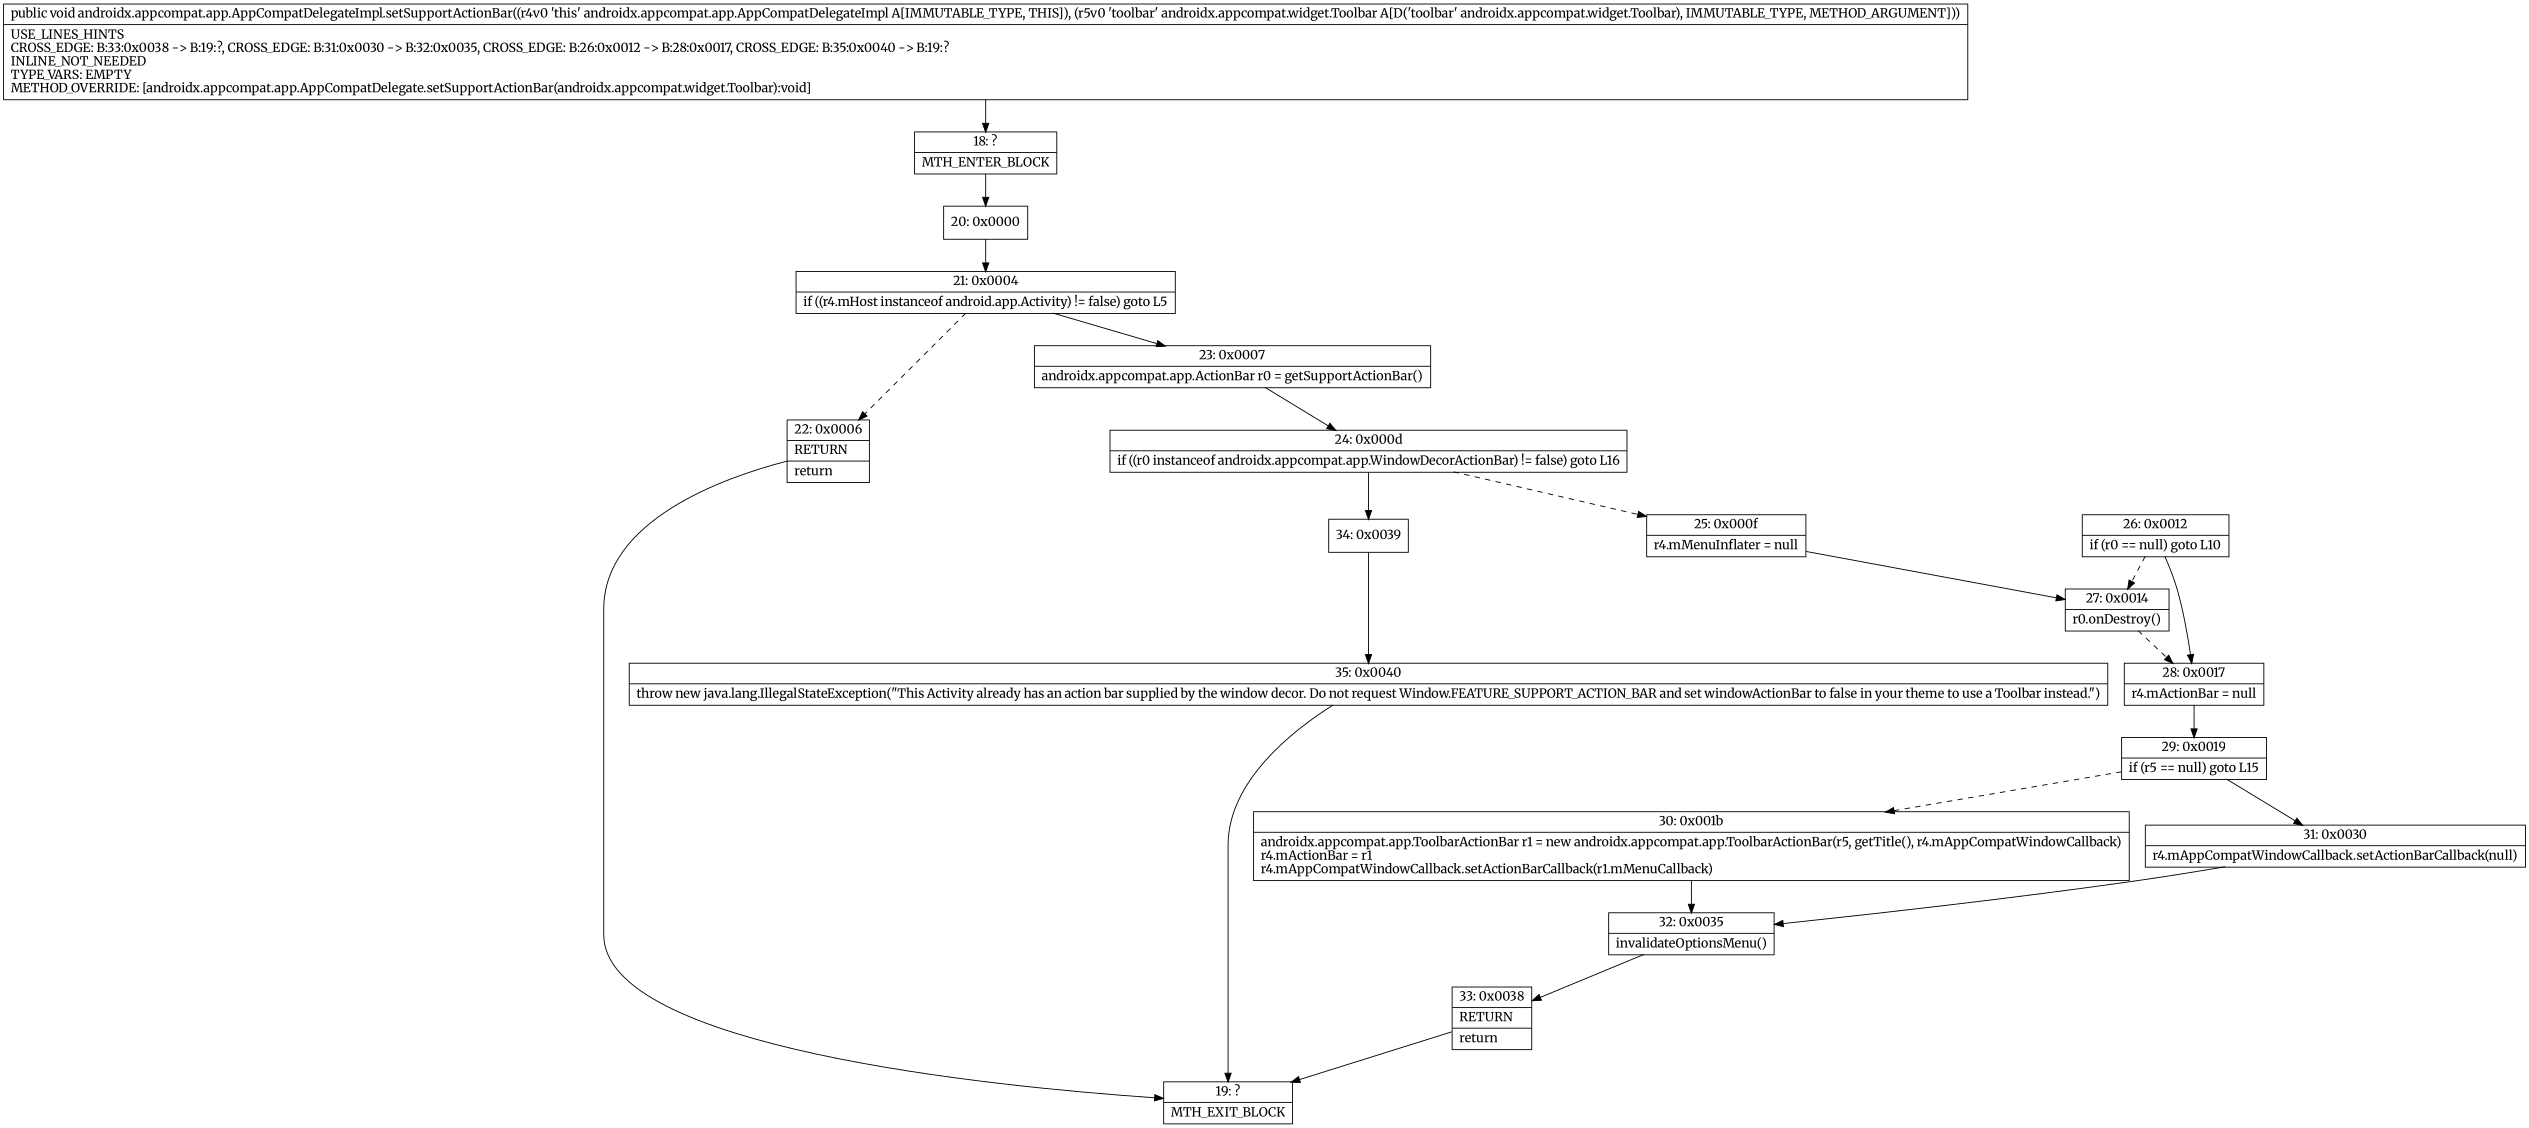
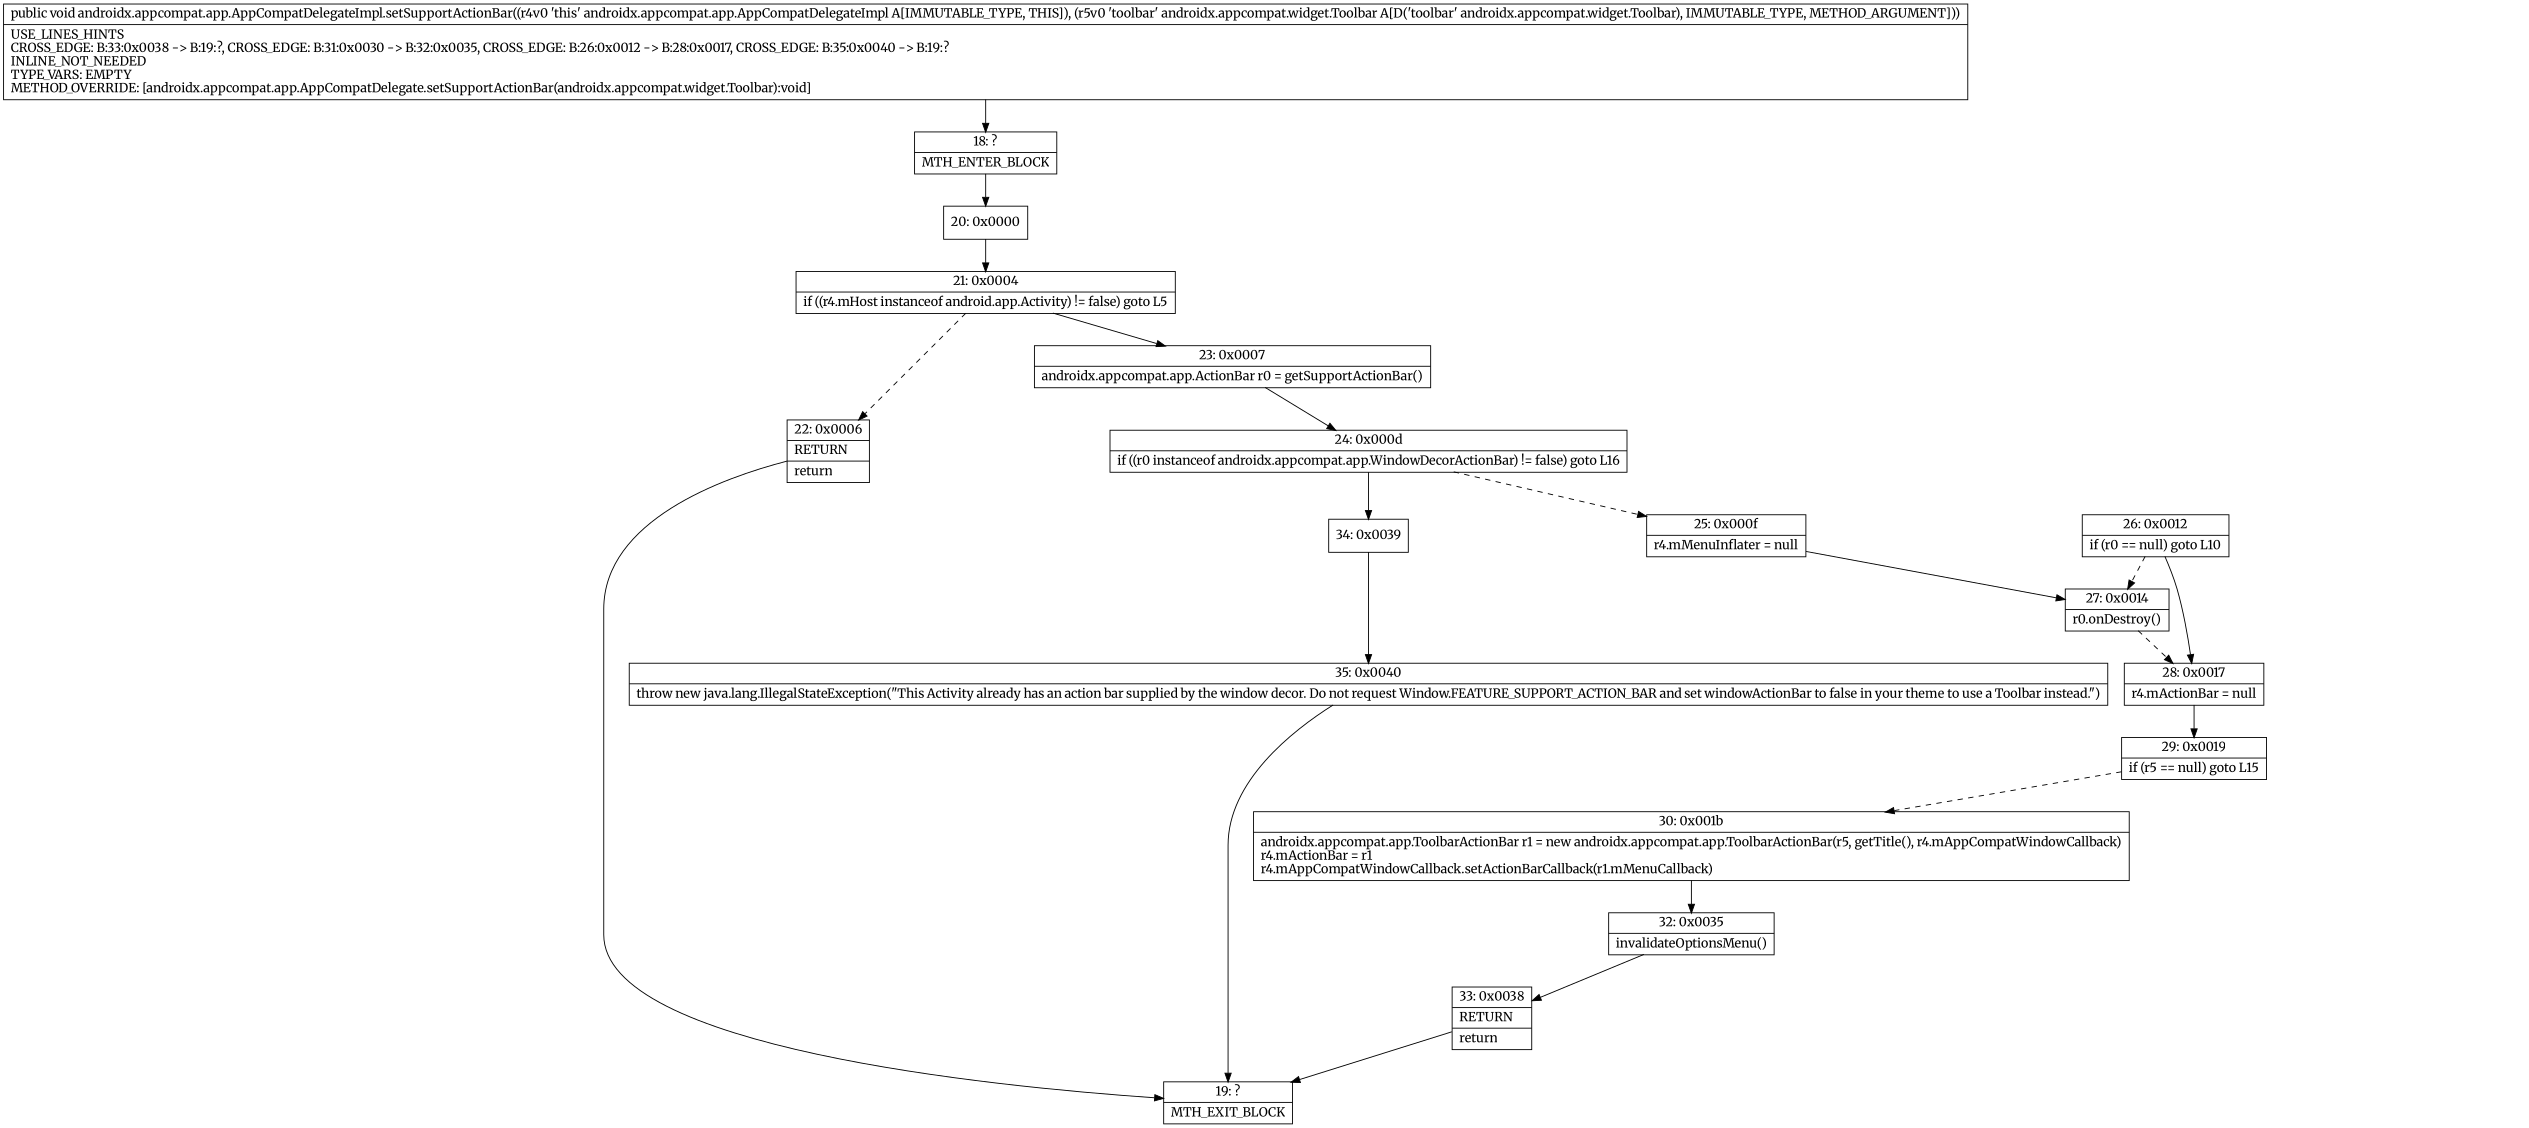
node "31: 0x0030": removed
